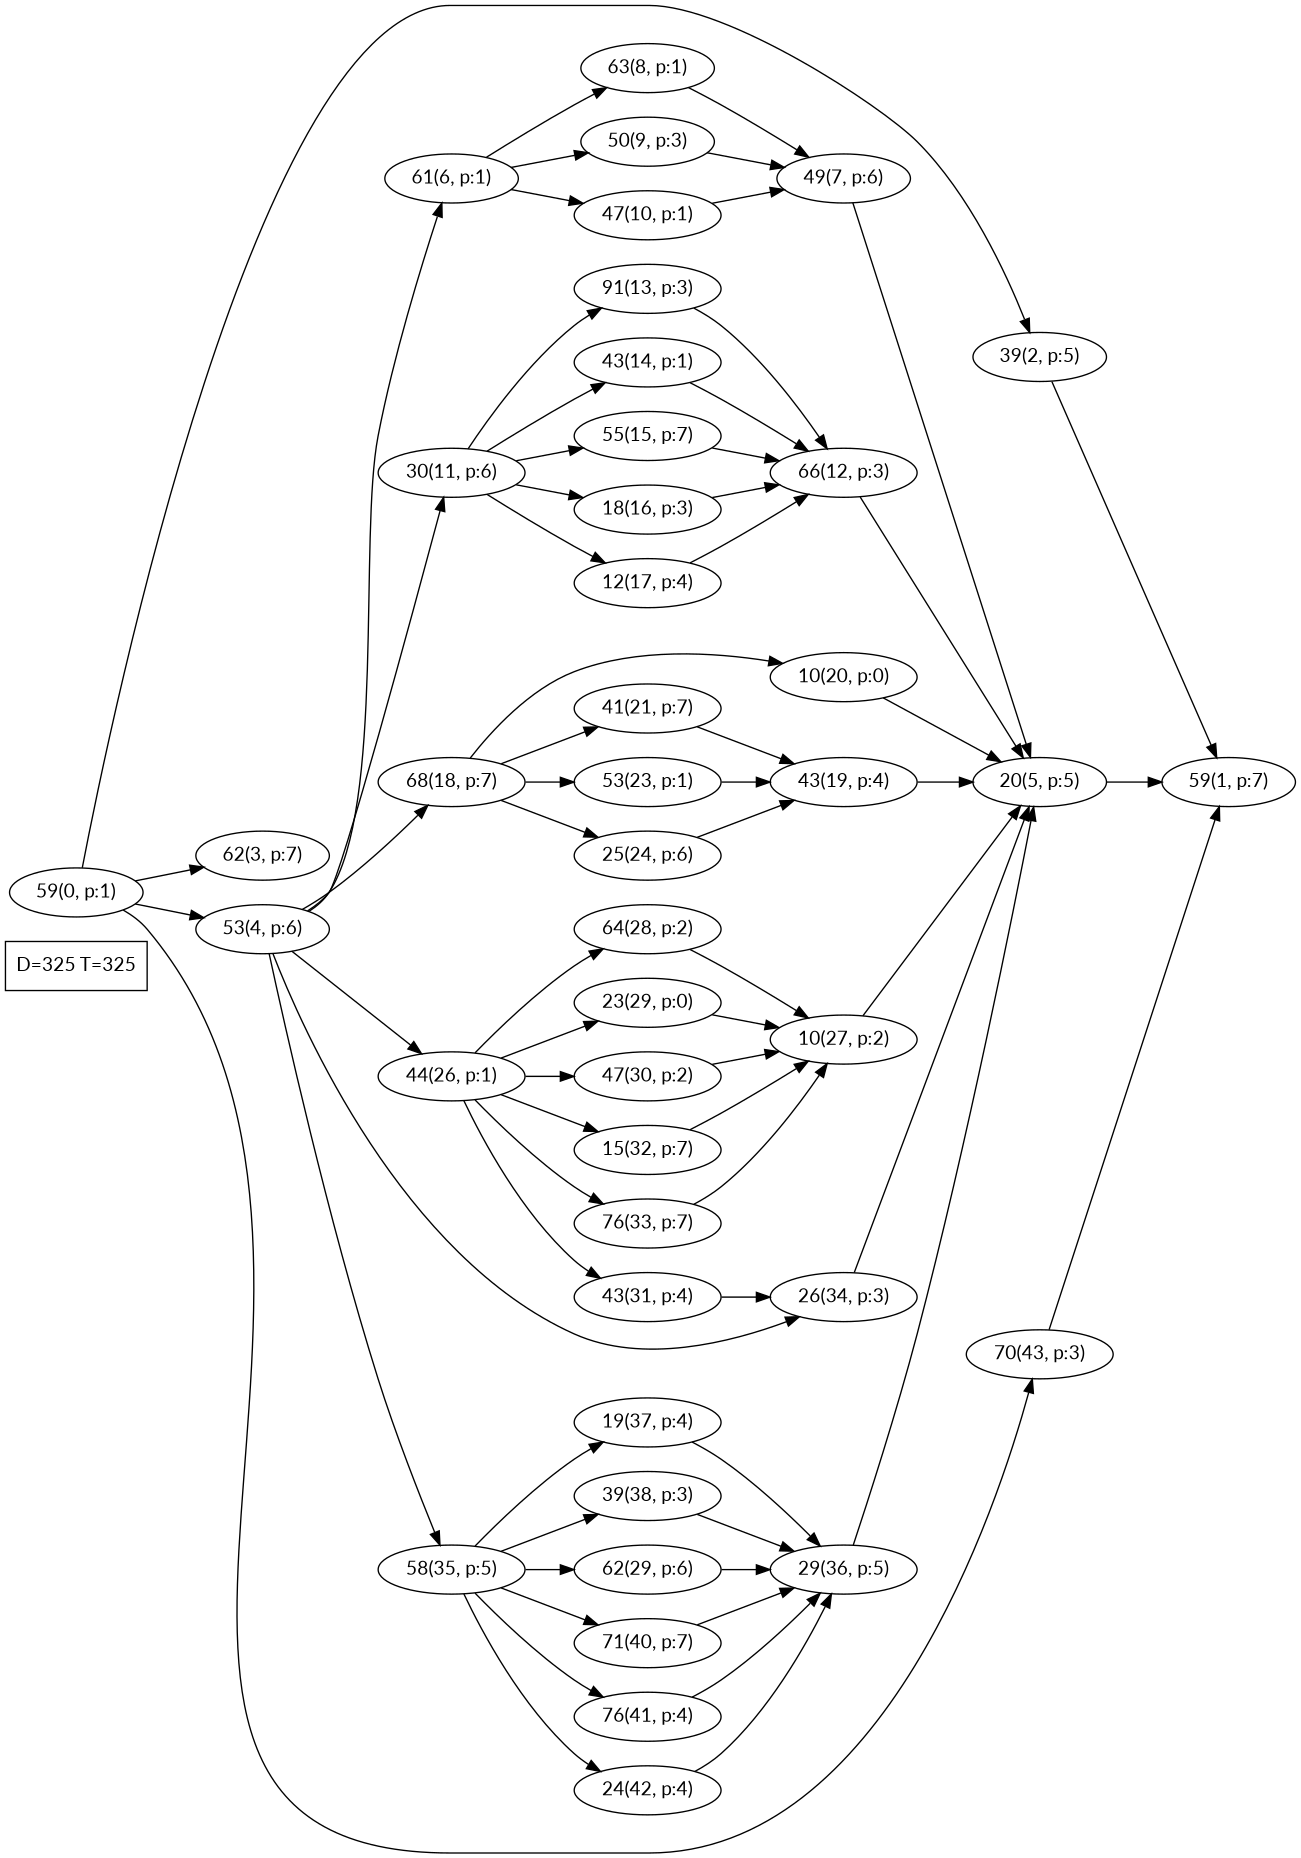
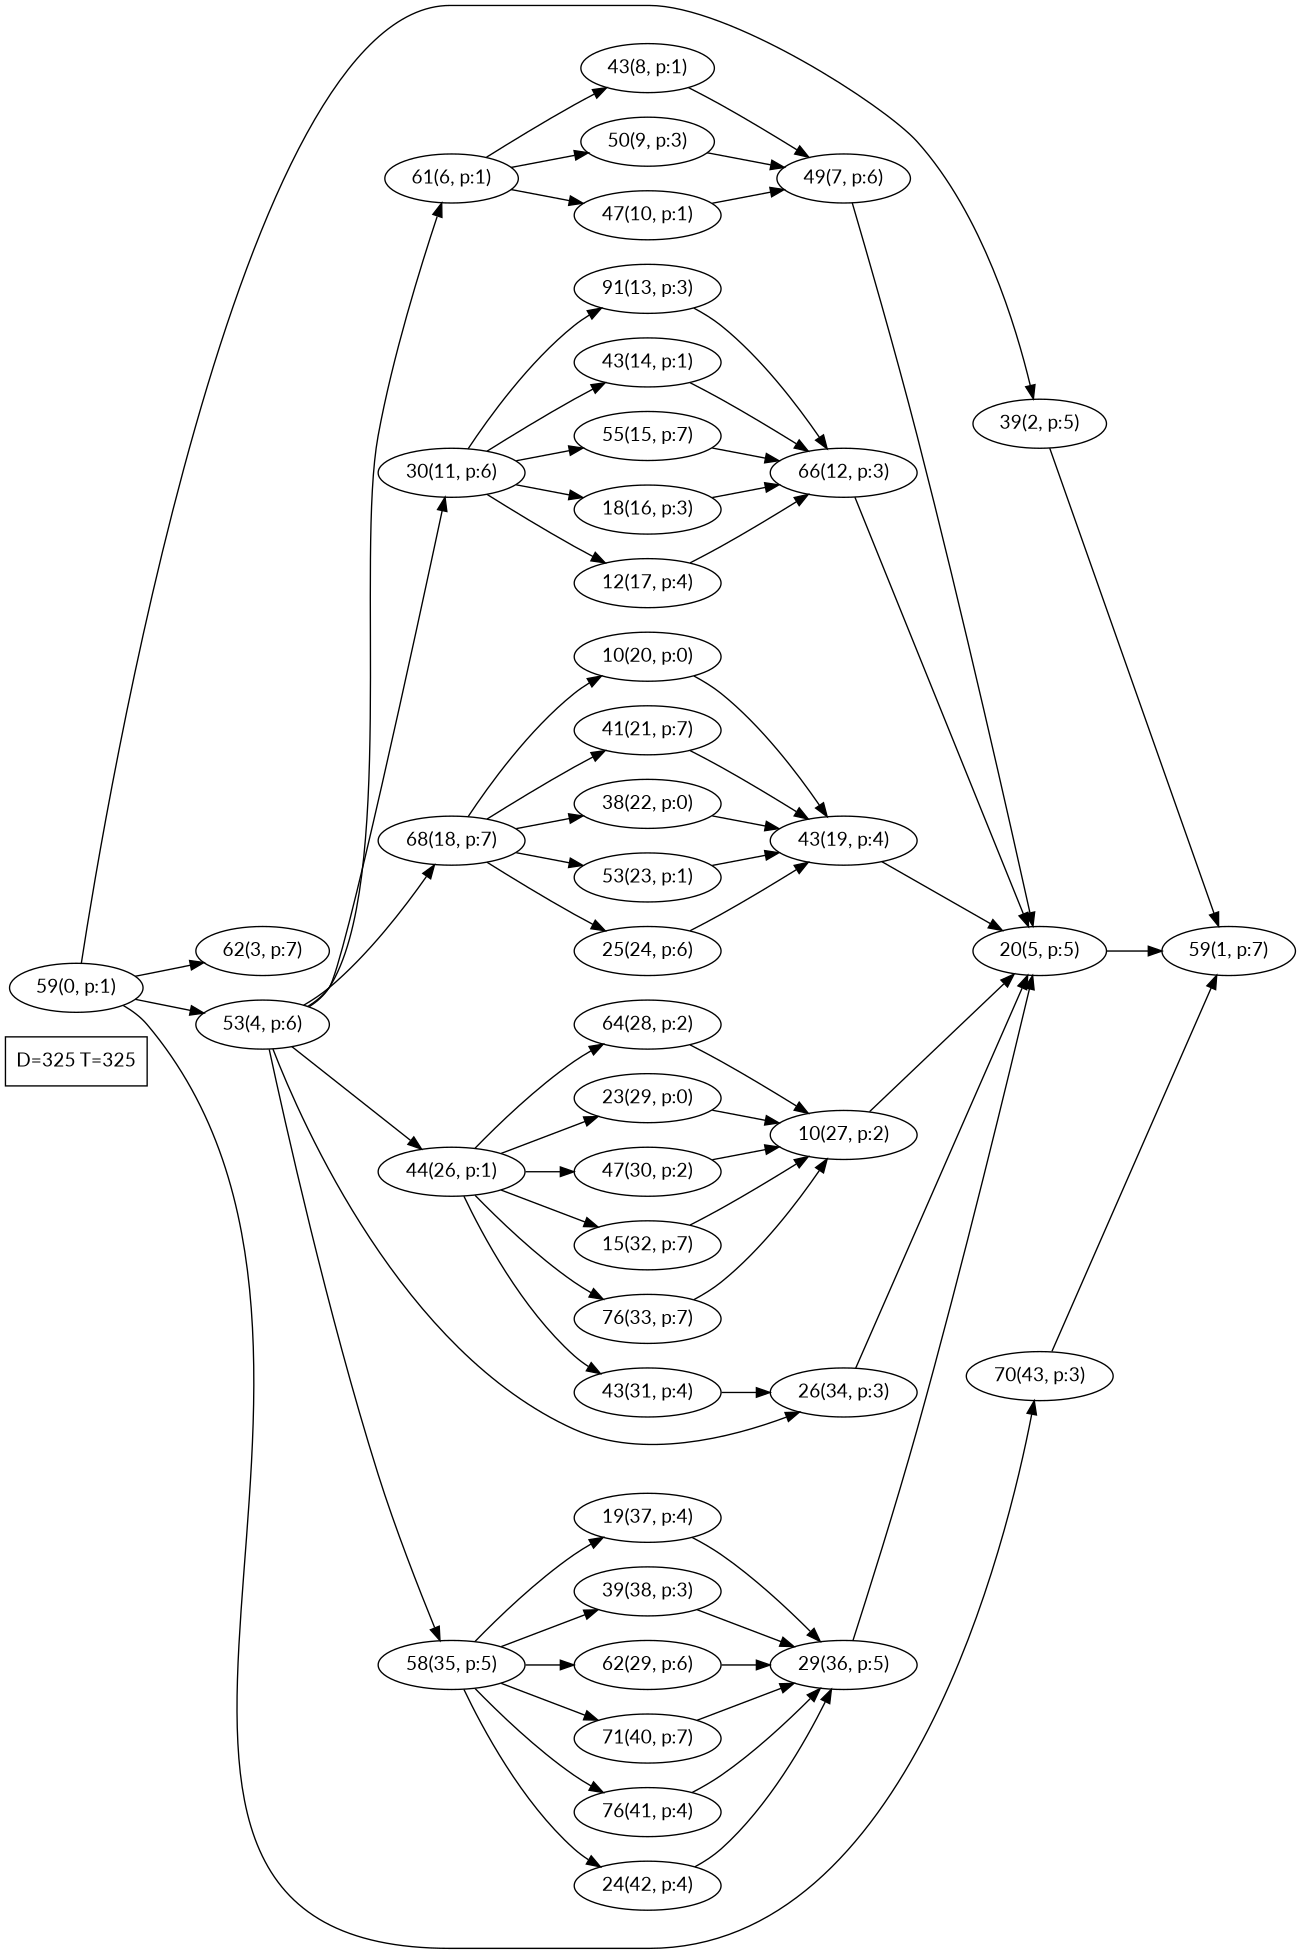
node "63(8, p:1)": label "63(8, p:1)" -> "43(8, p:1)"
edge "10(20, p:0)" -> "20(5, p:5)": now "10(20, p:0)" -> "43(19, p:4)"
node "38(22, p:0)": added
